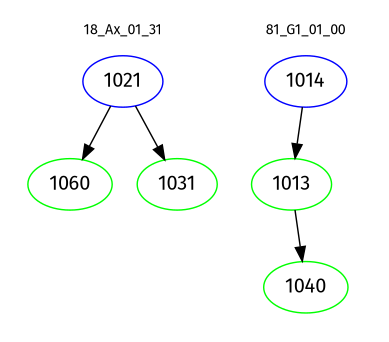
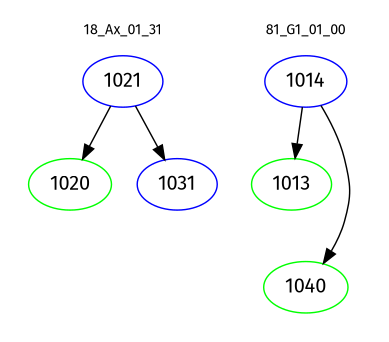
node "1060": label "1060" -> "1020"
node "1031": color green -> blue
edge "1013" -> "1040": now "1014" -> "1040"
